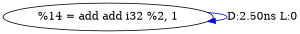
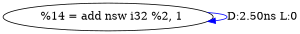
node "%14 = add add i32 %2, 1": label "%14 = add add i32 %2, 1" -> "%14 = add nsw i32 %2, 1"
